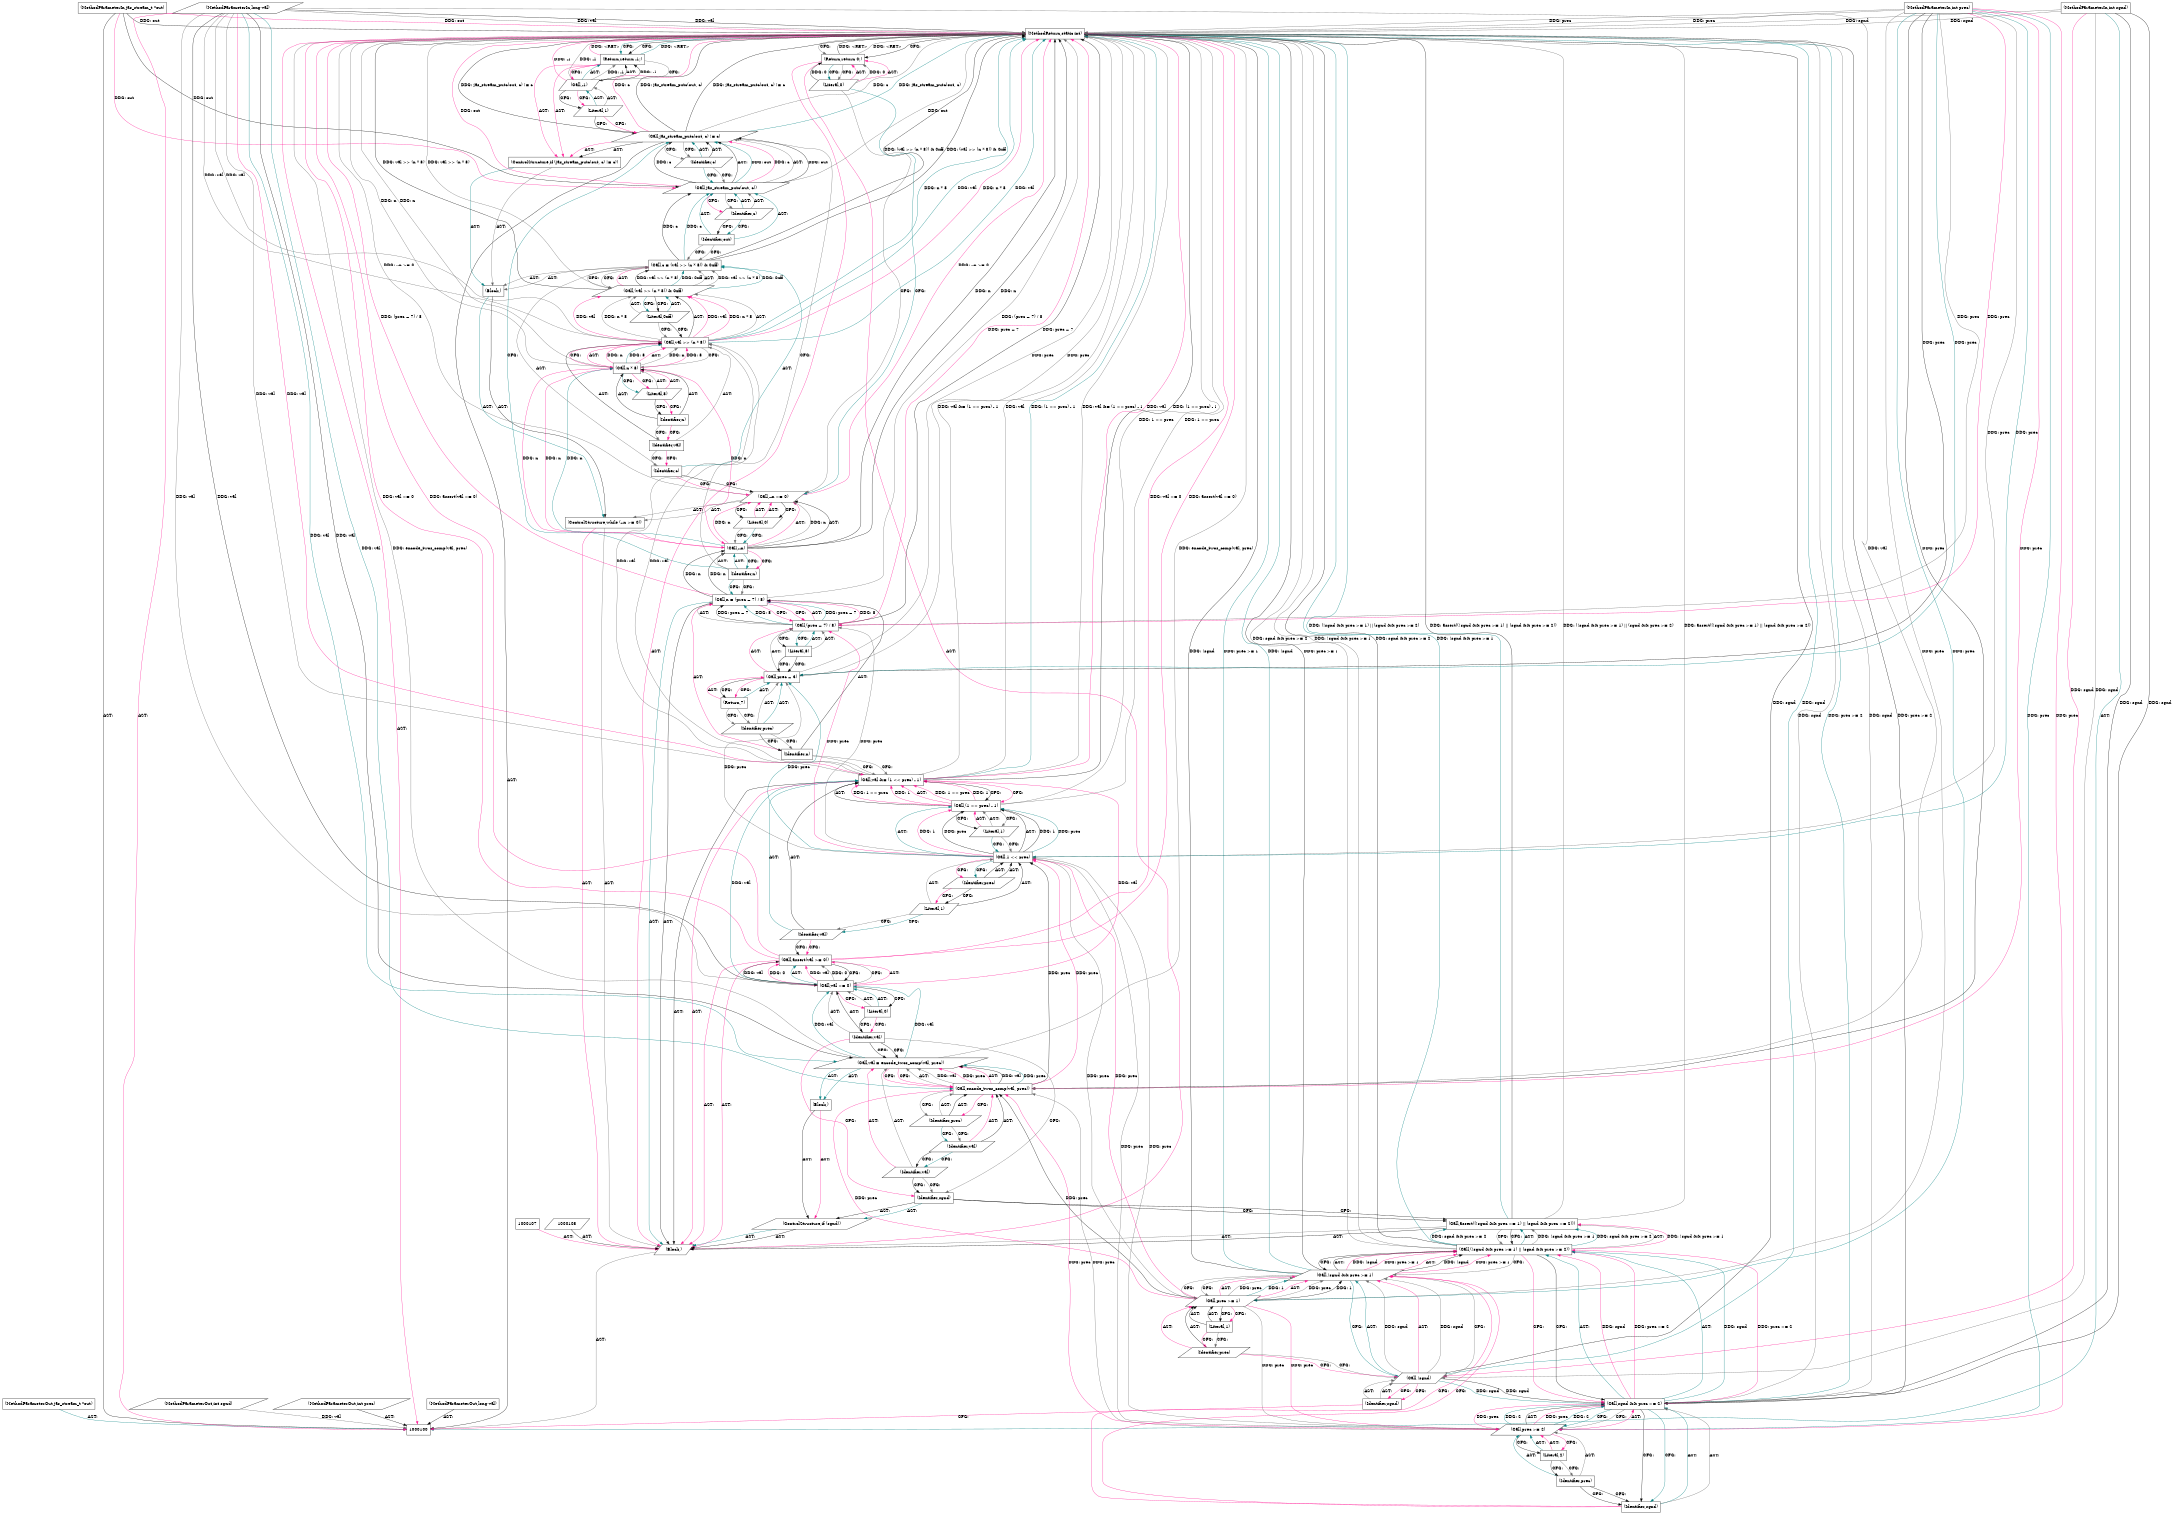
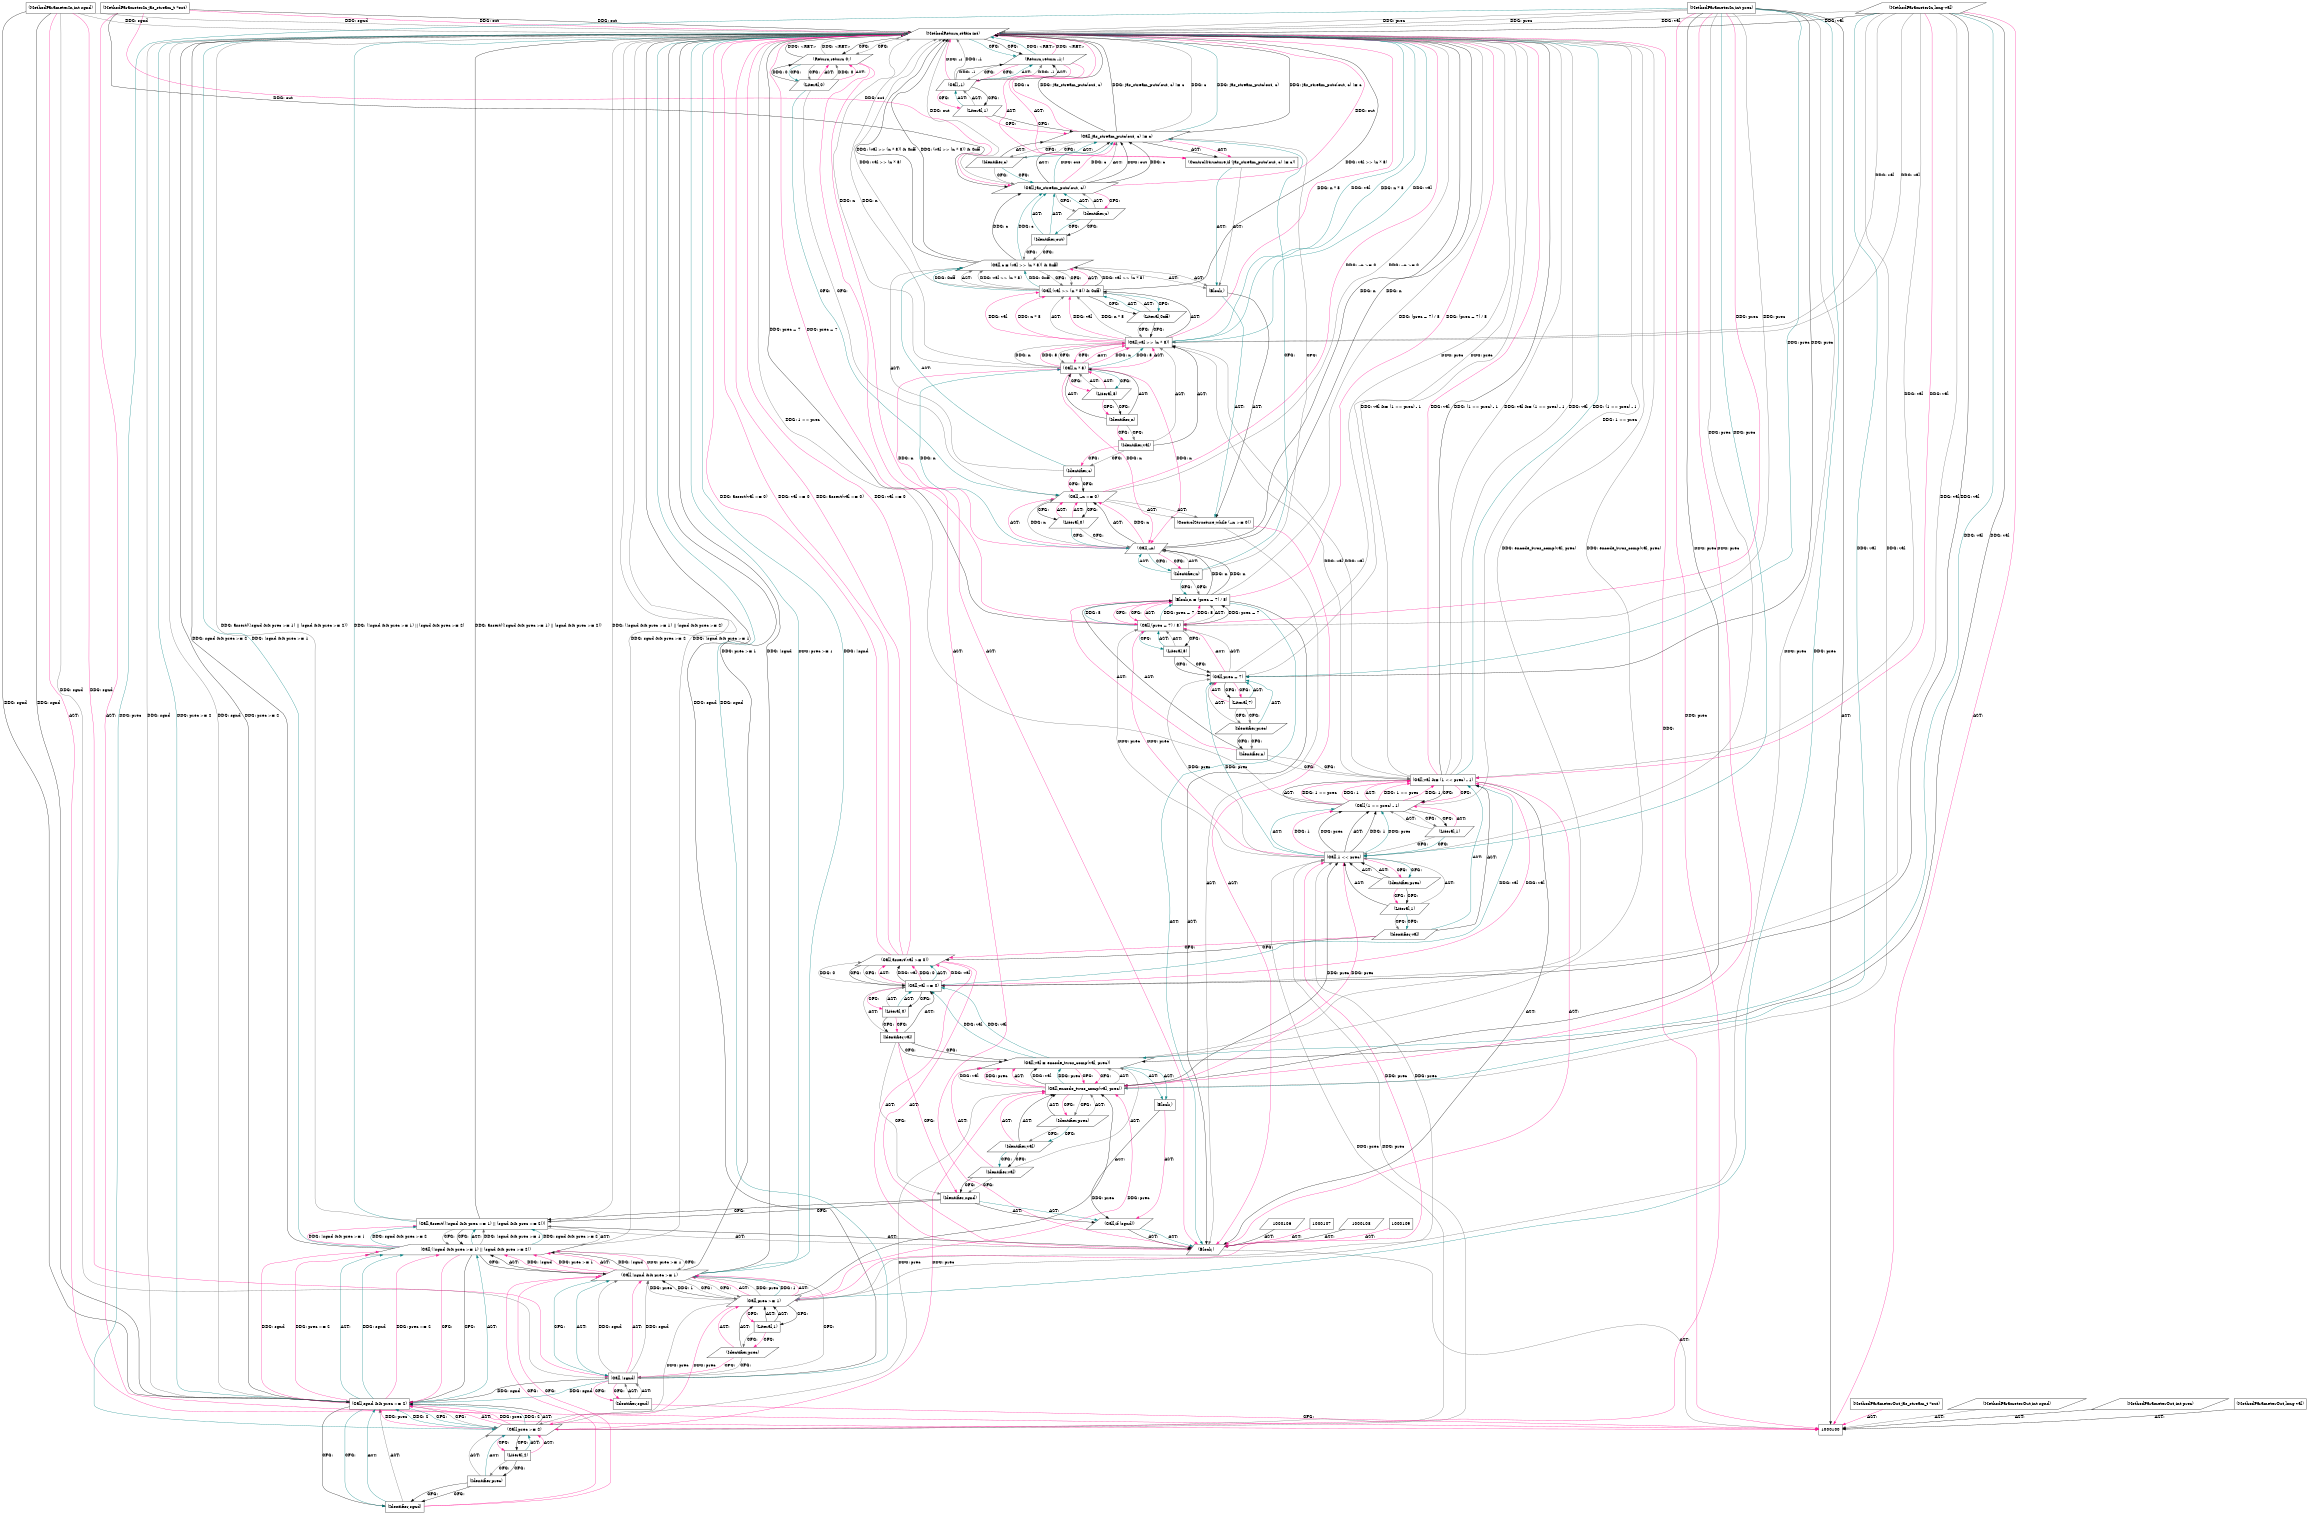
node "(MethodReturn,static int)": shape box -> parallelogram
node "(Return,return -1;)": shape box -> parallelogram
node "(Return,return 0;)": shape box -> parallelogram
node "(Call,c = (val >> (n * 8)) & 0xff)": shape box -> parallelogram
node "(Call,(val >> (n * 8)) & 0xff)": shape parallelogram -> box
node "(Call,--n)": shape box -> parallelogram
node "(Call,n = (prec + 7) / 8)": label "(Call,n = (prec + 7) / 8)" -> "(Block,n = (prec + 7) / 8)"
node "(Call,prec + 3)": label "(Call,prec + 3)" -> "(Call,prec + 7)"
node "(Return,7)": label "(Return,7)" -> "(Literal,7)"
edge "(MethodReturn,static int)" -> "1000100": label "AST: " -> "DDG: "
edge "(Call,jas_stream_putc(out, c) != c)" -> "1000100": now "(MethodParameterIn,int prec)" -> "1000100"
node "(Call,(1 << prec) - 1)": shape box -> parallelogram
edge "(MethodParameterIn,jas_stream_t *out)" -> "1000100": color black -> deeppink
node "(Call,assert(val >= 0))": shape box -> parallelogram
node "(ControlStructure,if (sgnd))": label "(ControlStructure,if (sgnd))" -> "(Call,if (sgnd))"
node "1000106": added
node "1000109": added
node "(Call,(!sgnd && prec >= 1) || (sgnd && prec >= 2))": shape box -> parallelogram
node "(Call,!sgnd)": shape parallelogram -> box
edge "(MethodParameterIn,int sgnd)" -> "1000100": color teal -> deeppink
edge "(MethodParameterOut,int sgnd)" -> "1000100": label "DDG: val" -> "AST: "
edge "(MethodParameterOut,jas_stream_t *out)" -> "1000100": color teal -> deeppink
